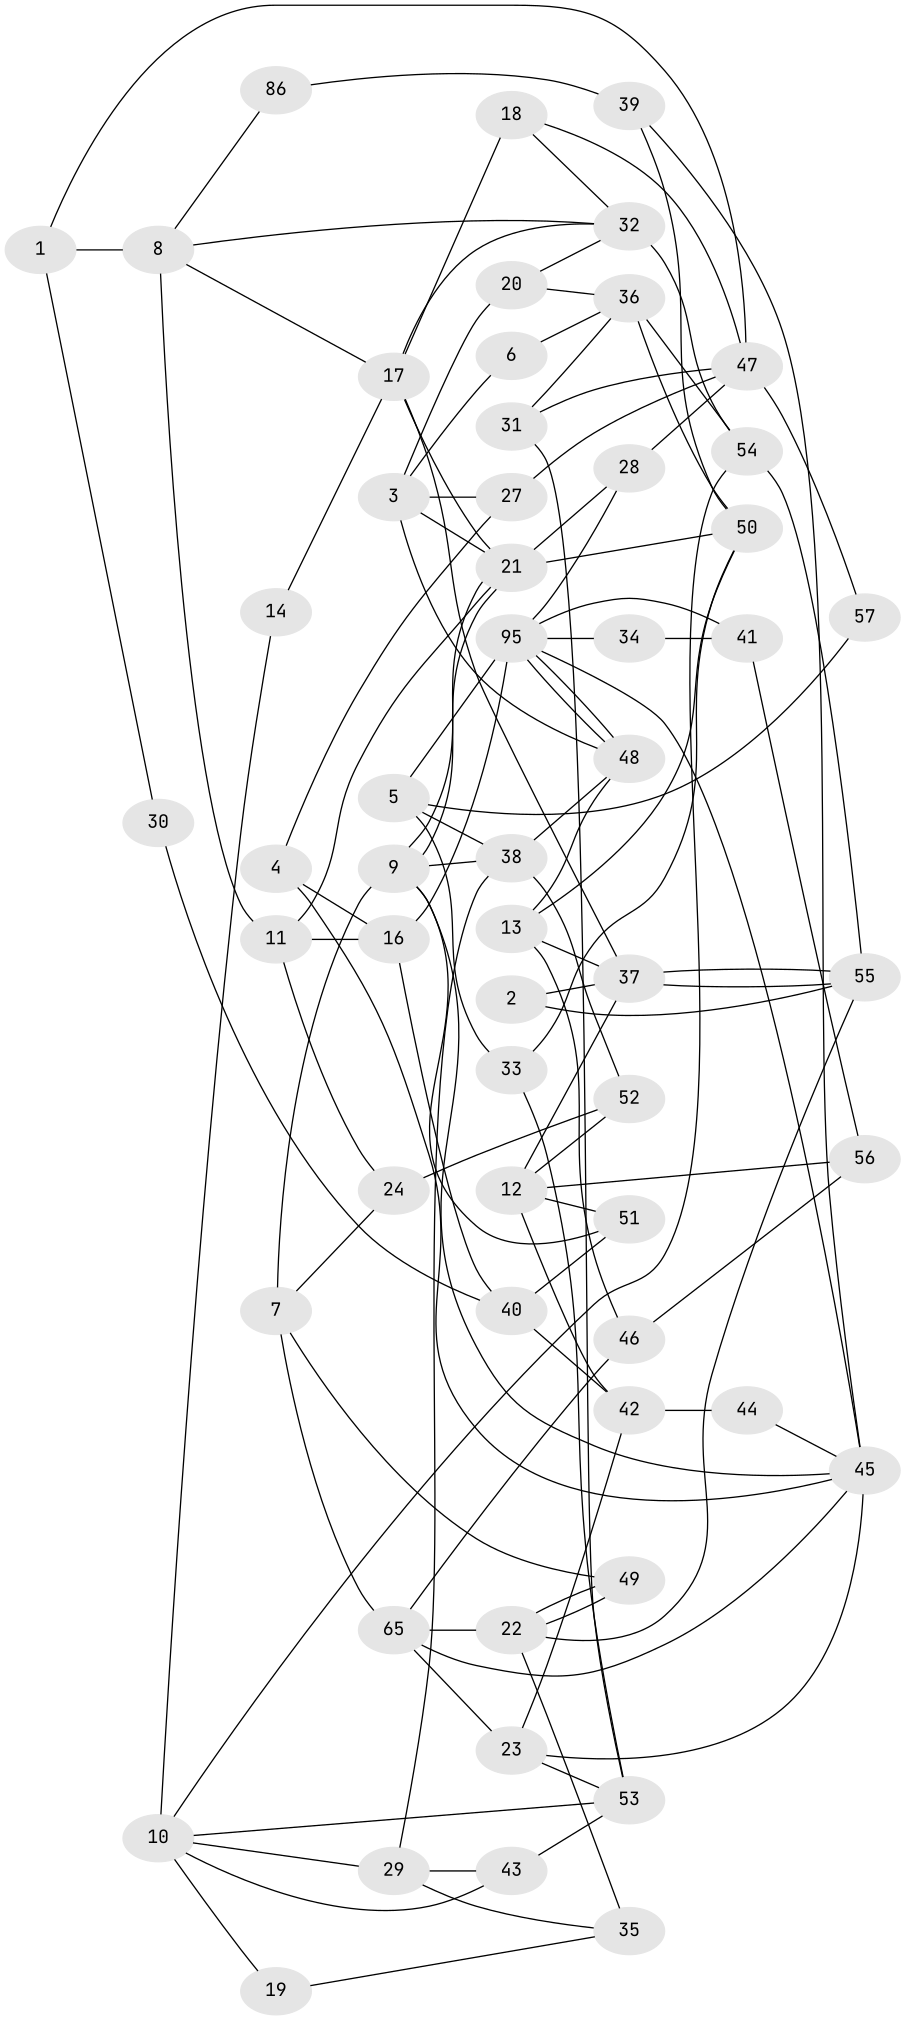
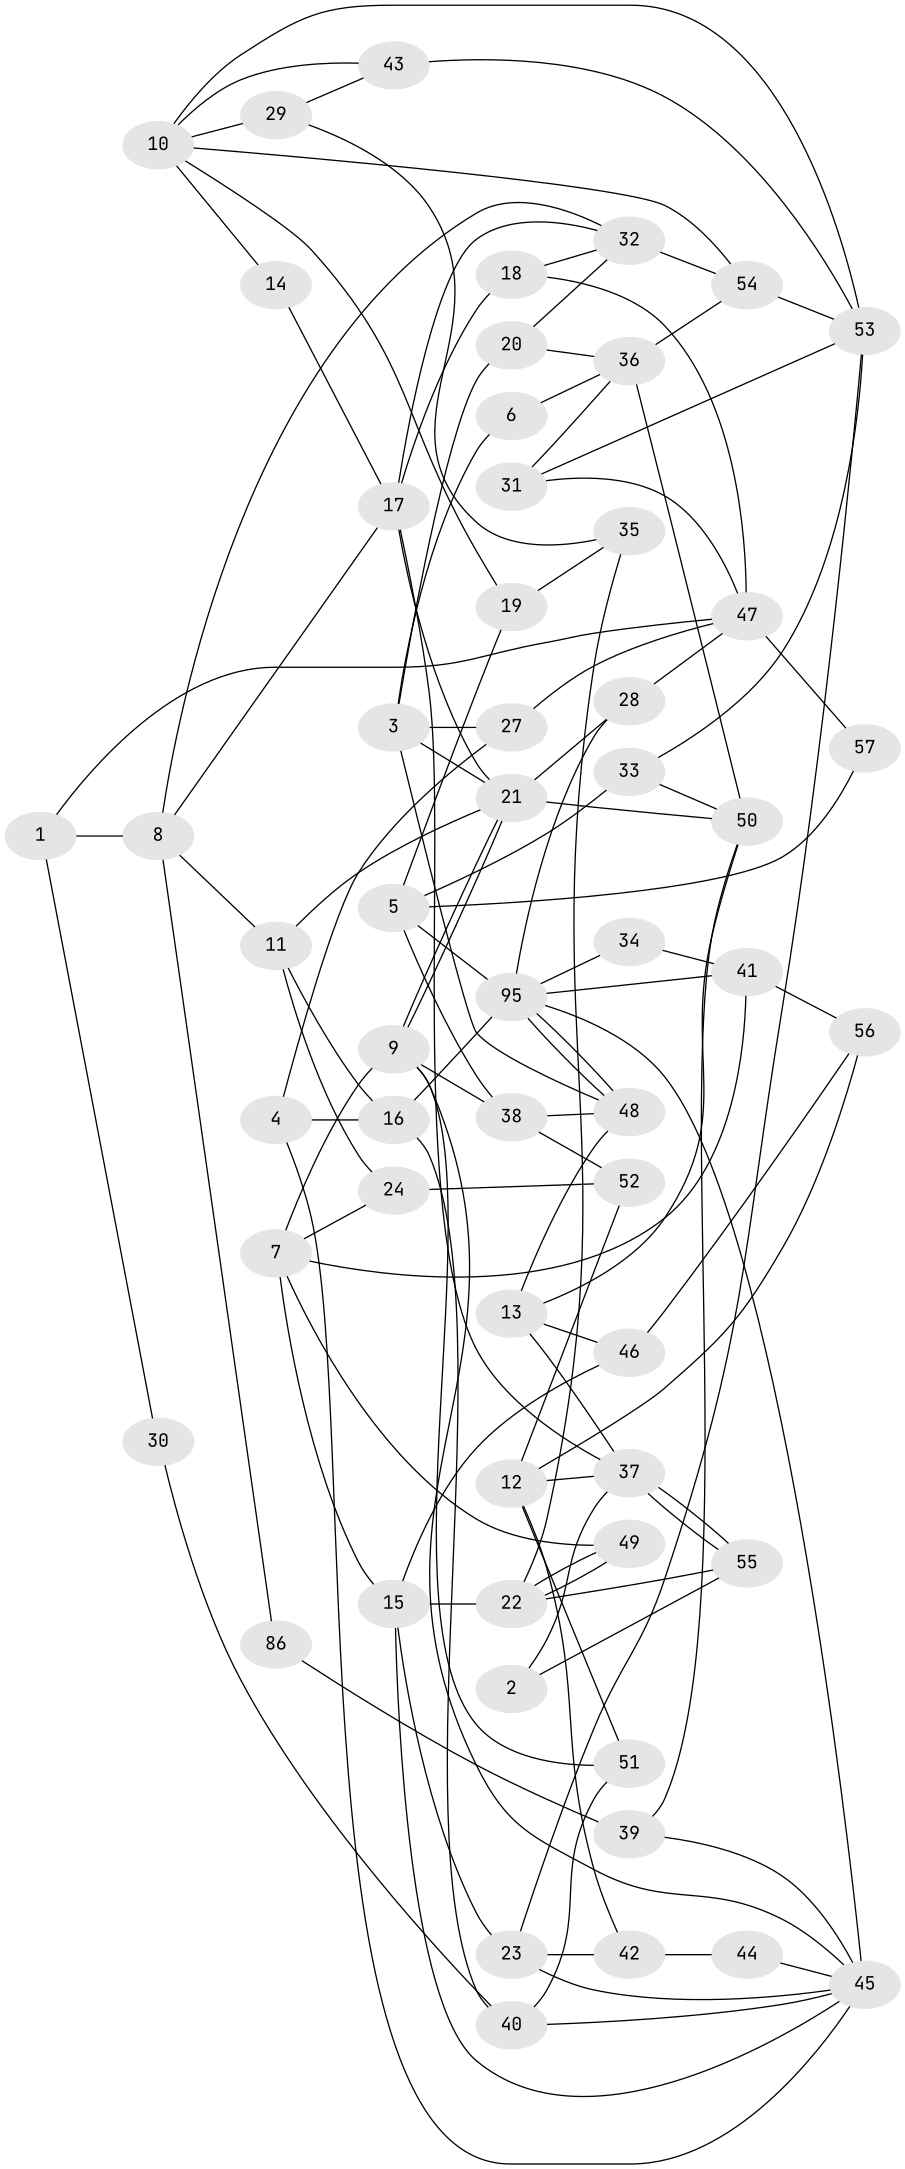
edge "54" -- "55": now "54" -- "53"
edge "19" -- "5": added
edge "41" -- "7": added
edge "40" -- "42": now "40" -- "45"
edge "38" -- "29": removed
node "65": label "65" -> "15"
